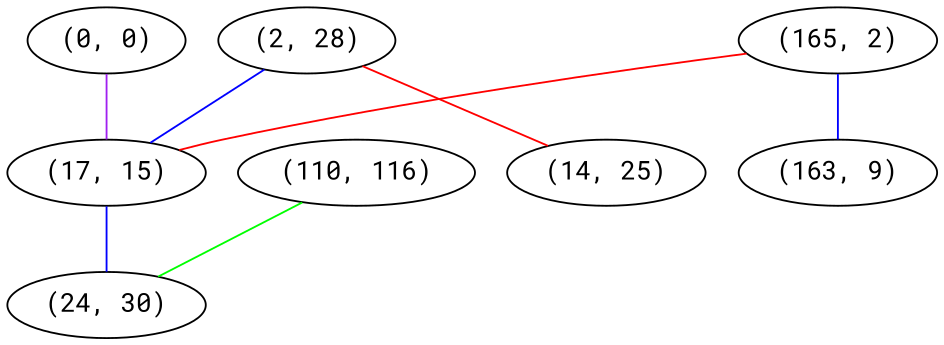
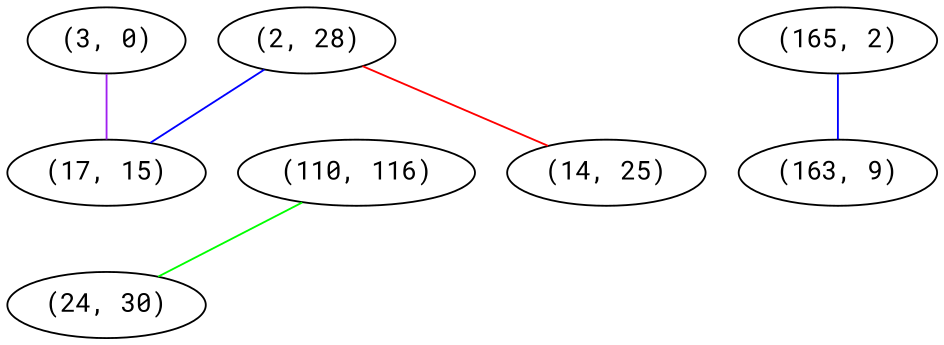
node "(0, 0)": label "(0, 0)" -> "(3, 0)"
edge "(165, 2)" -- "(17, 15)": removed
edge "(17, 15)" -- "(24, 30)": removed
